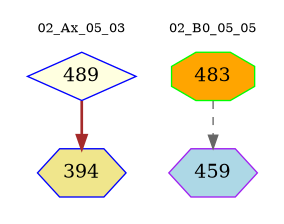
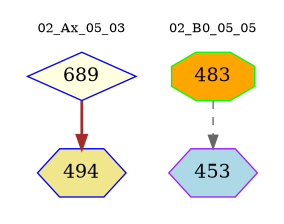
node "489": label "489" -> "689"
node "394": label "394" -> "494"
node "459": label "459" -> "453"
